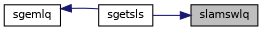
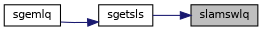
edge "sgetsls" -> "sgemlq": reversed
